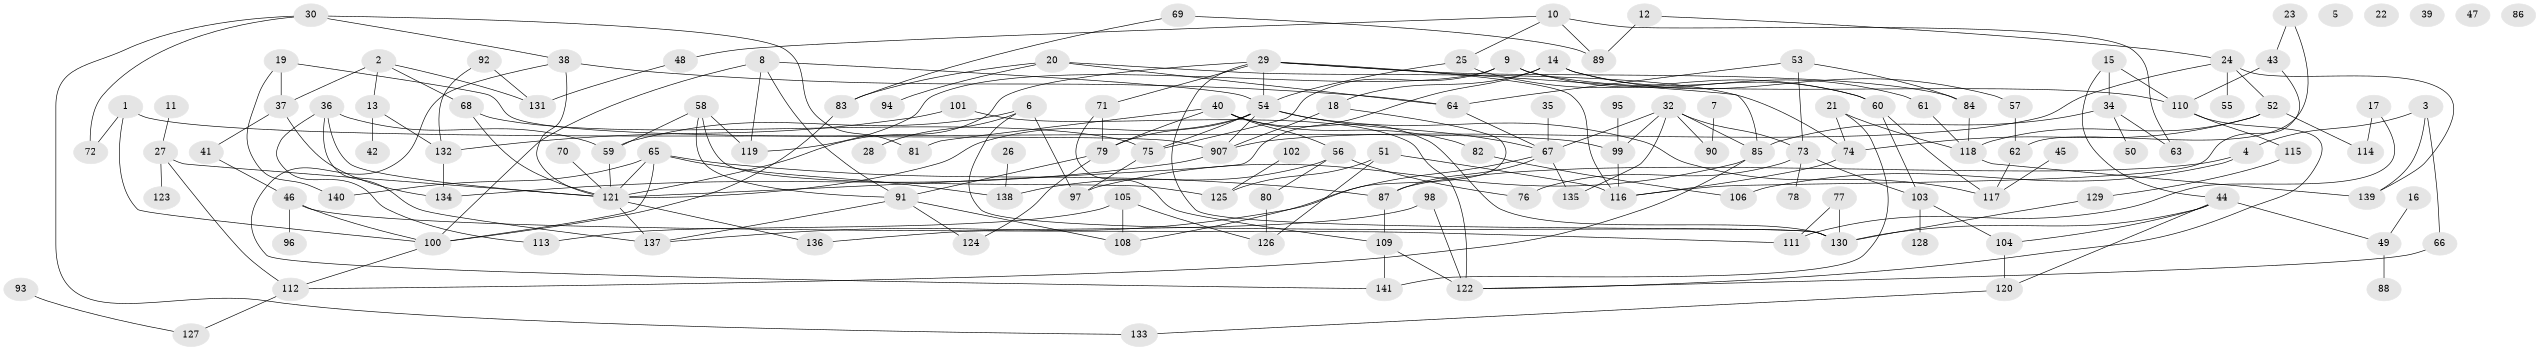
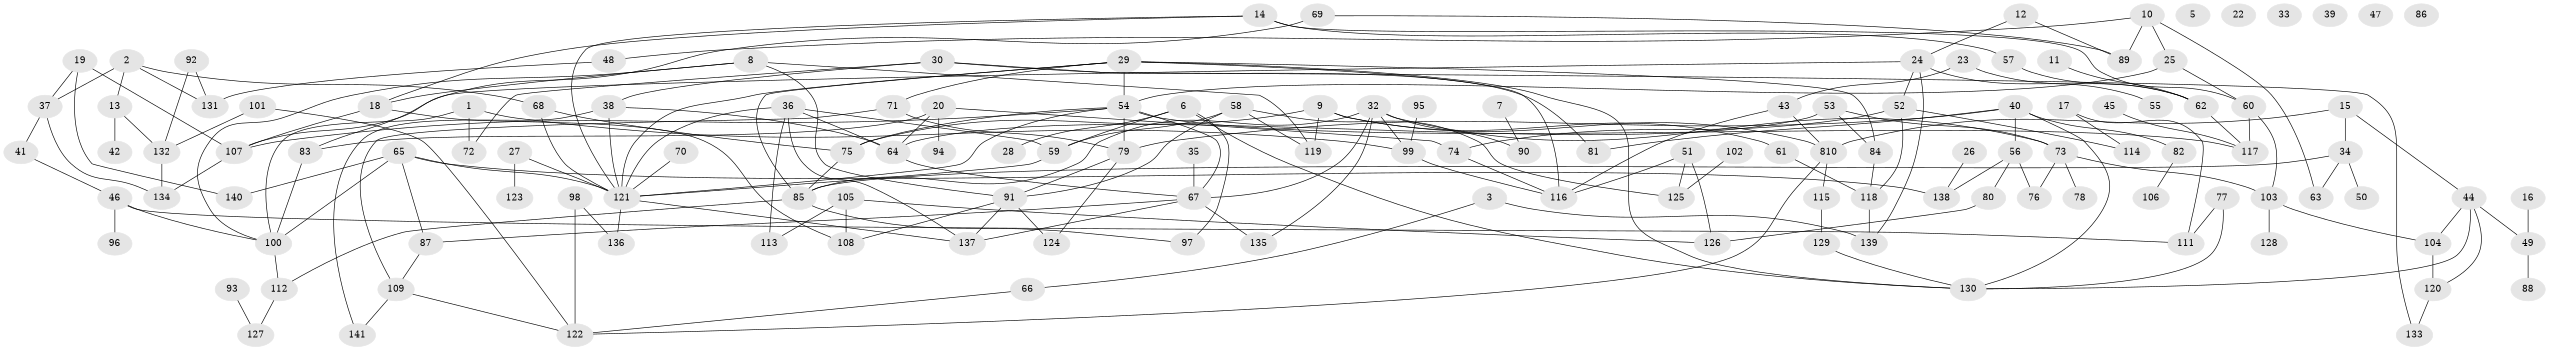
node "33": added
edge "8" -- "54": now "8" -- "18"
node "21": removed
node "110": label "110" -> "810"
edge "11" -- "27": now "11" -- "62"
edge "36" -- "64": added
node "907": label "907" -> "107"
node "4": removed
edge "75" -- "97": now "75" -- "85"
edge "27" -- "112": removed
